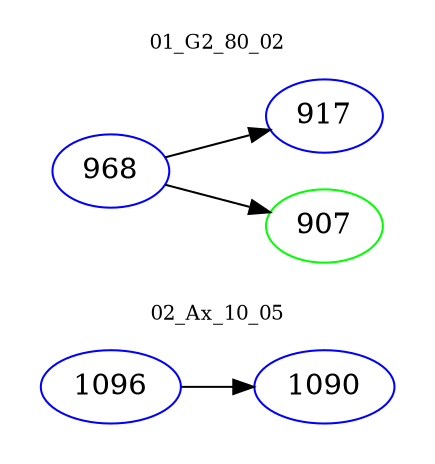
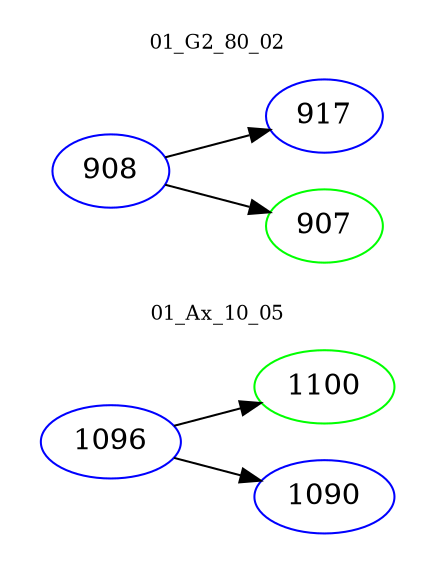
node "968": label "968" -> "908"
cluster "02_Ax_10_05": label "02_Ax_10_05" -> "01_Ax_10_05"
node "1100": added
